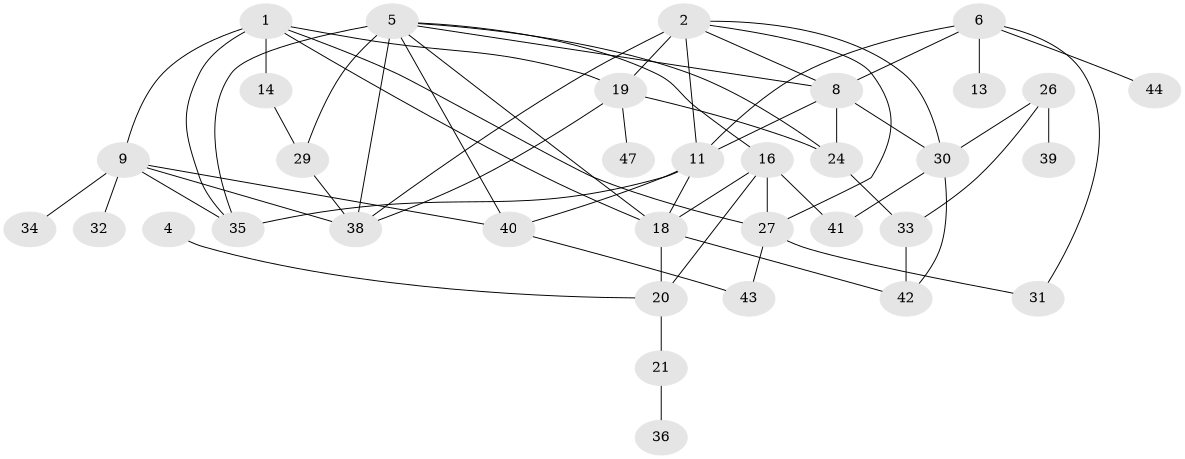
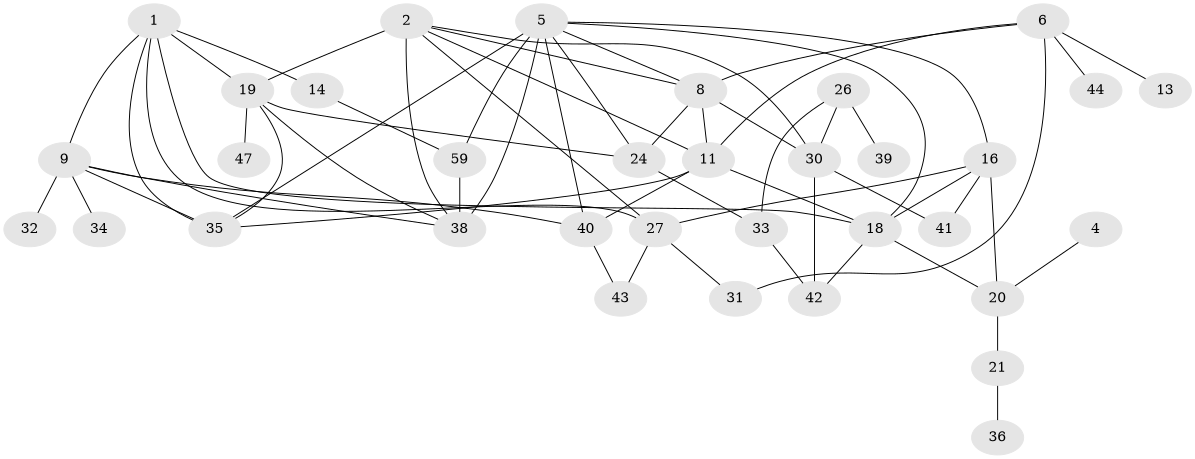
node "29": label "29" -> "59"
edge "19" -- "35": added
